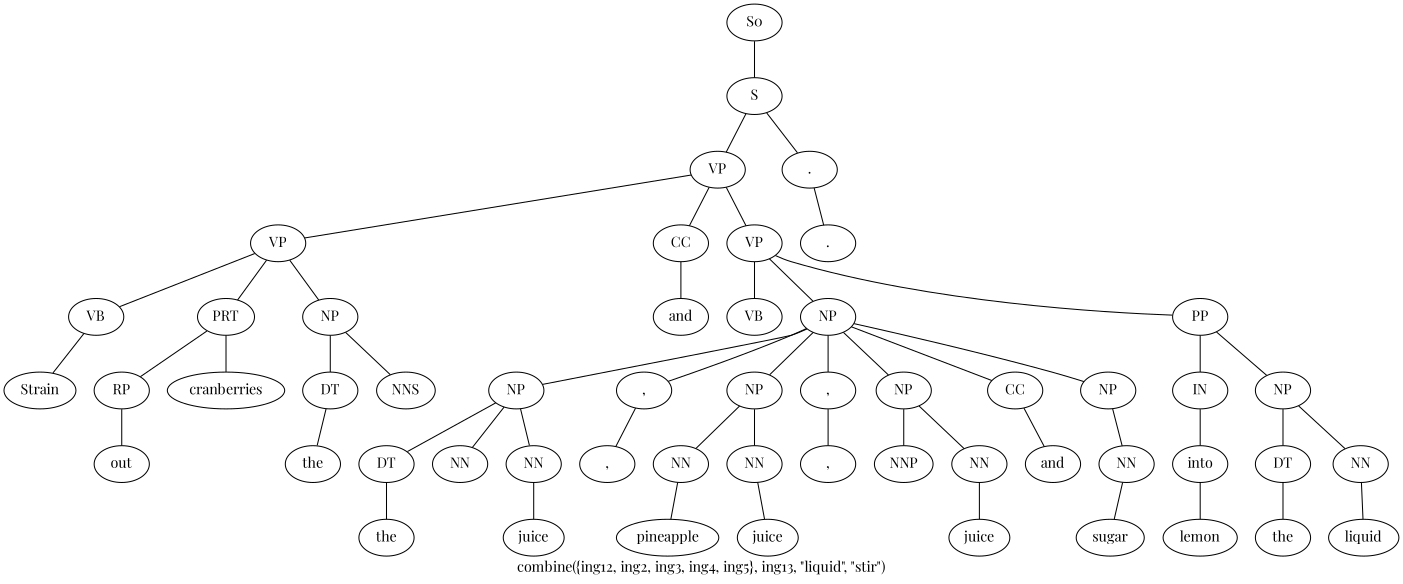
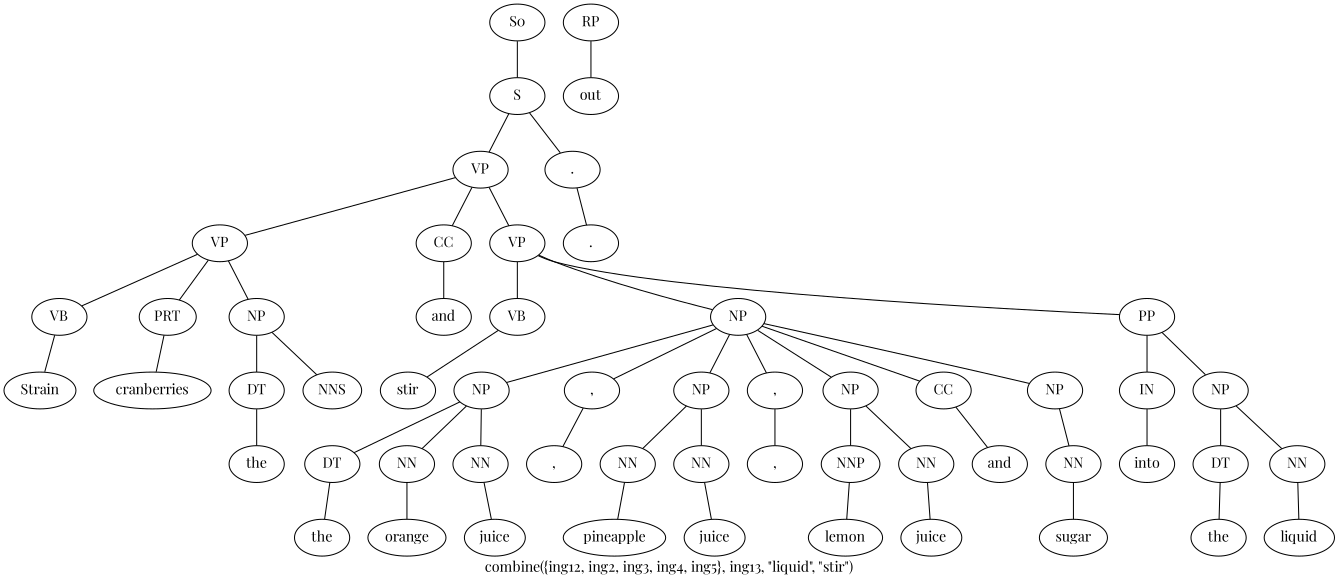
edge "PRT" -- "RP": removed
node "stir": added
edge "into" -- "lemon": now "NNP" -- "lemon"
node "orange": added
